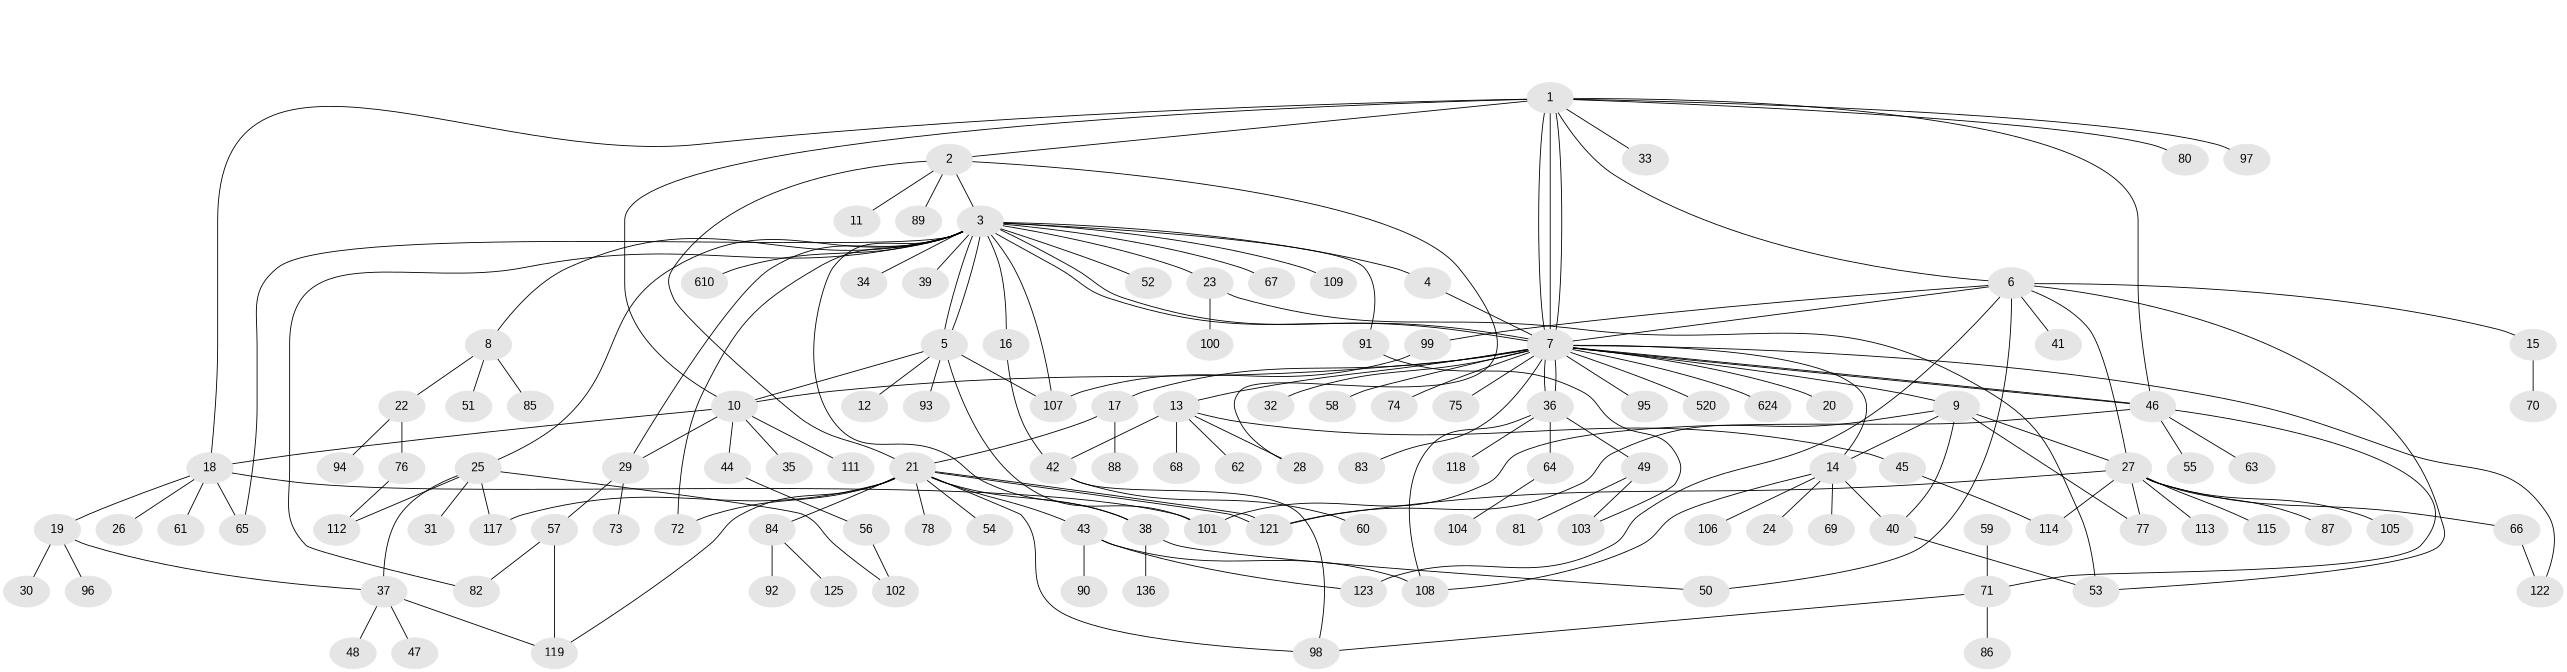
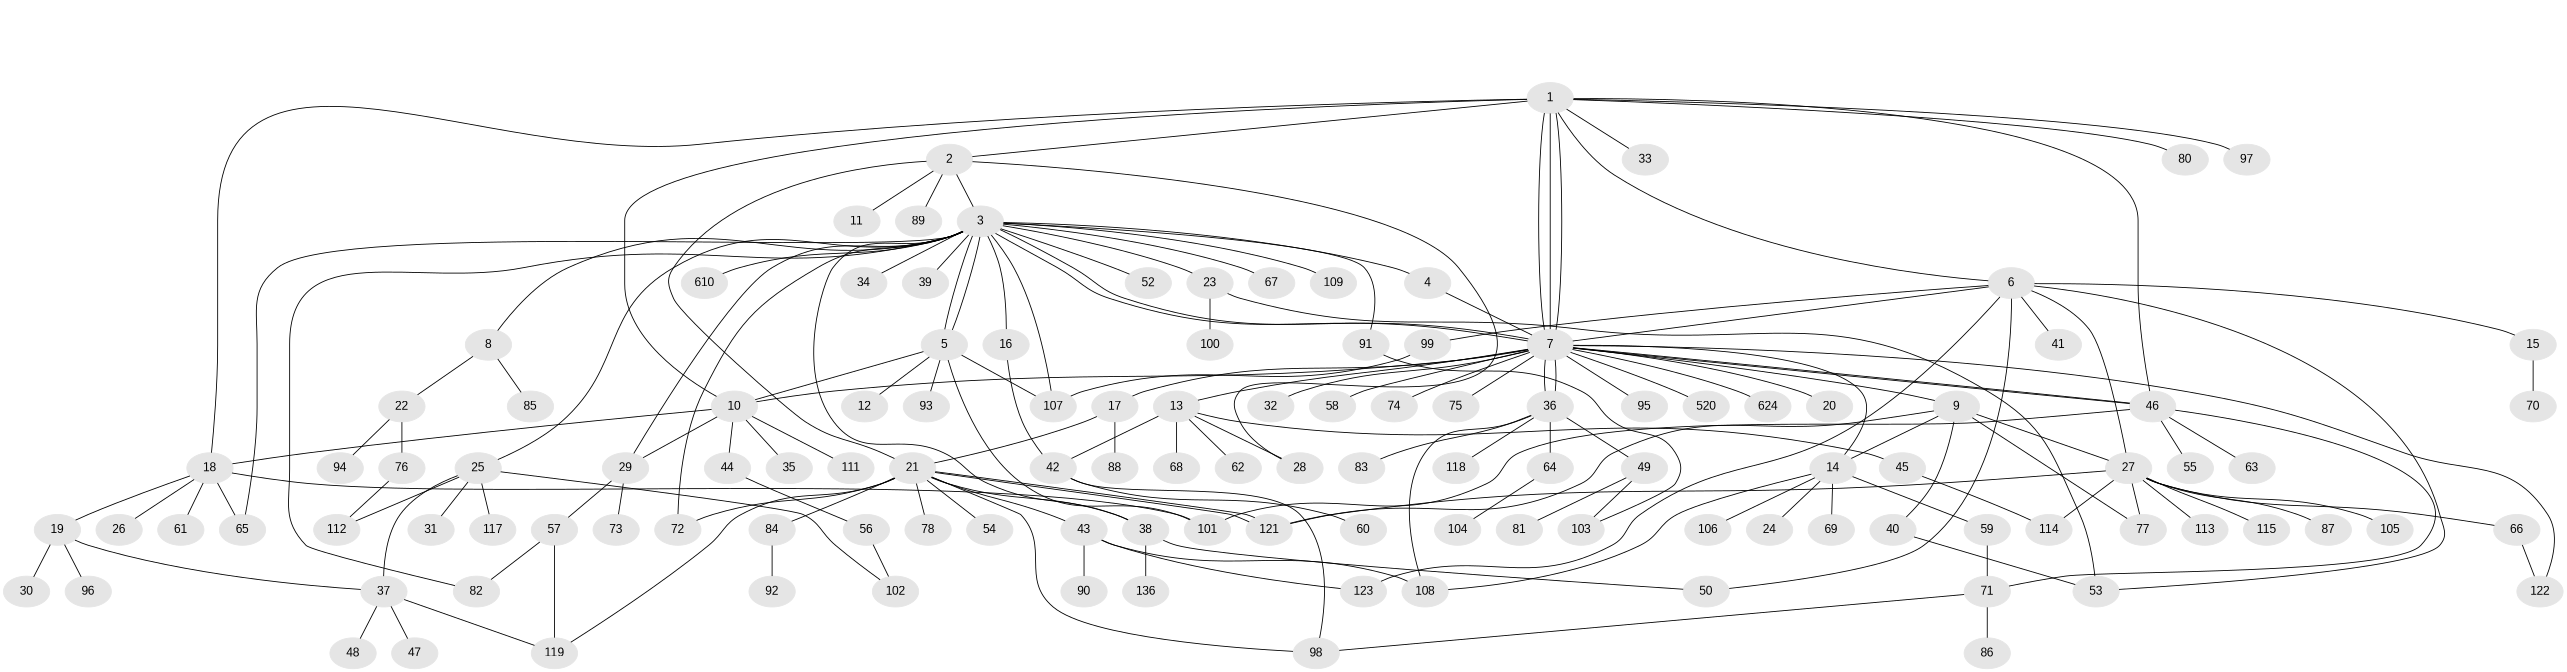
node "51": removed
edge "7" -- "83": now "36" -- "83"
edge "21" -- "117": removed
edge "14" -- "40": now "14" -- "59"
node "125": removed
